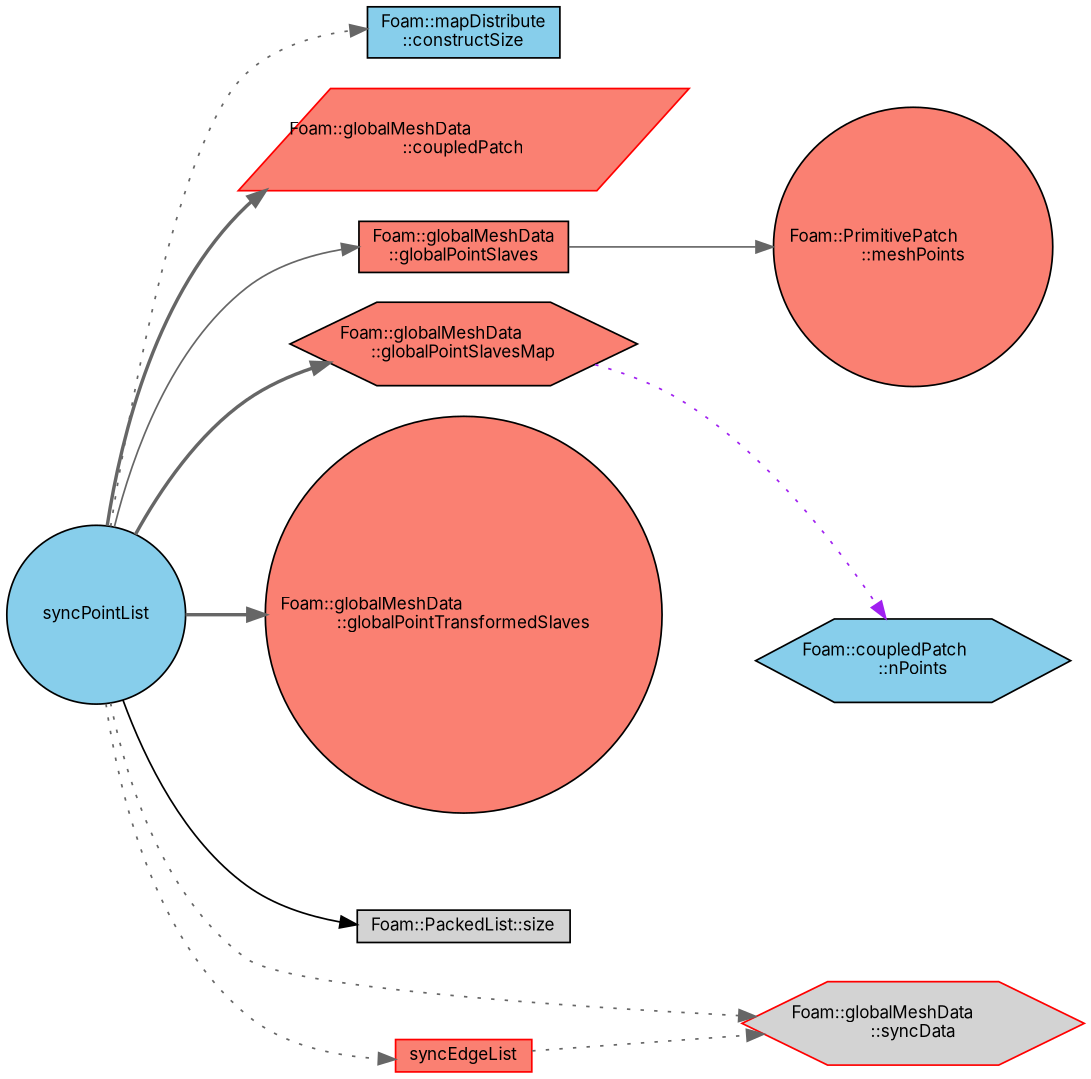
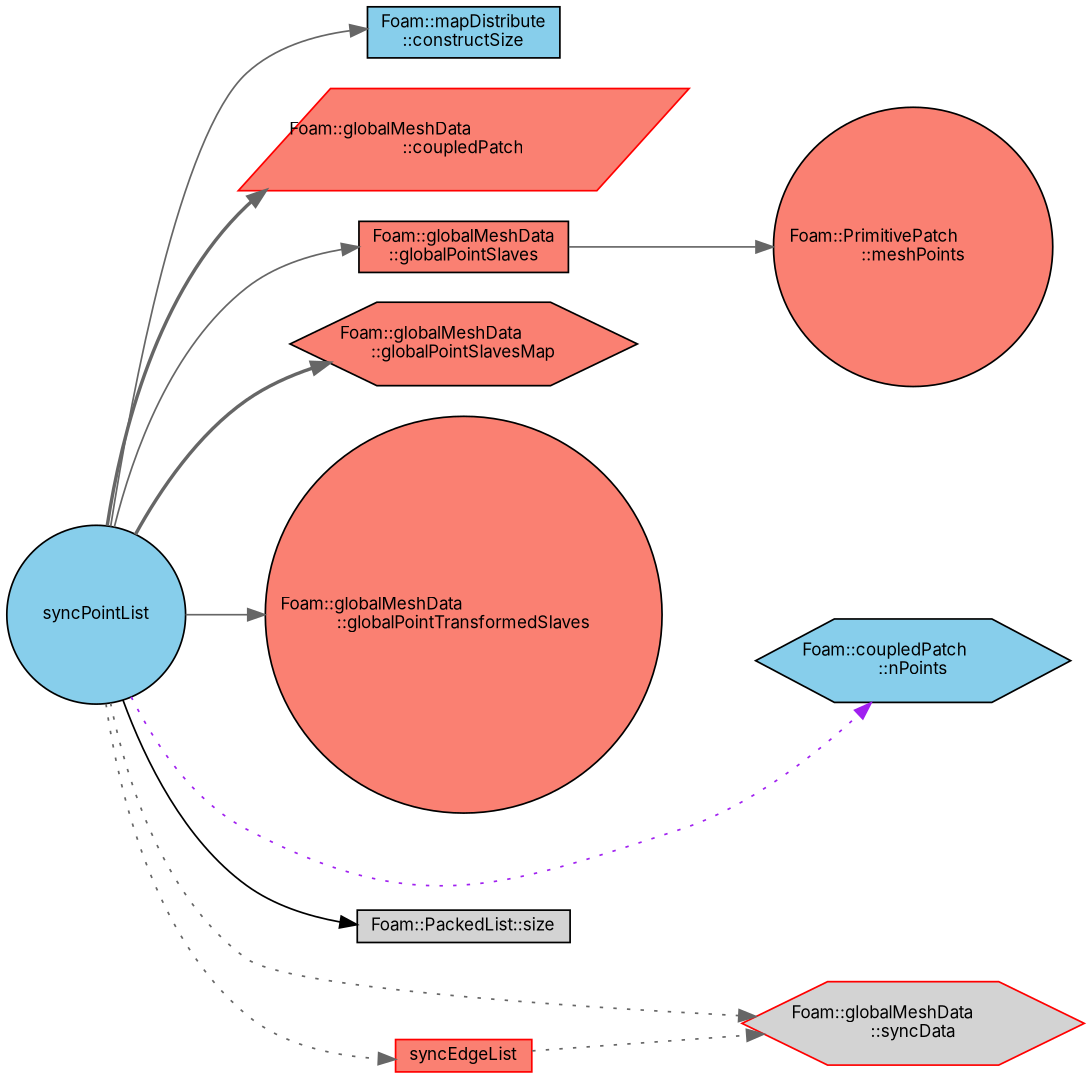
edge "syncPointList" -> "Foam::mapDistribute ::constructSize": style dotted -> solid
edge "Foam::globalMeshData ::globalPointSlavesMap" -> "Foam::coupledPatch ::nPoints": now "syncPointList" -> "Foam::coupledPatch ::nPoints"
edge "syncPointList" -> "Foam::globalMeshData ::globalPointTransformedSlaves": style bold -> solid
